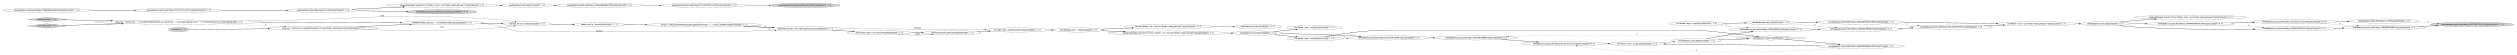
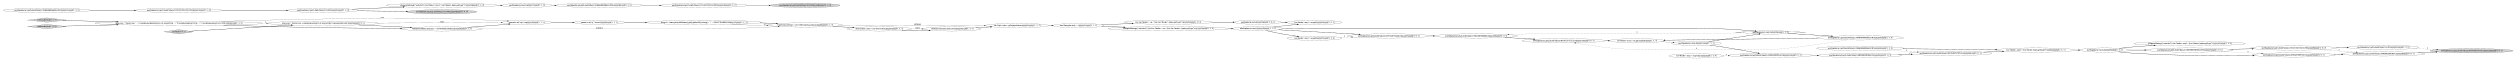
edge "assertEquals(out.size(),2)@@@14@@@['1', '0', '1']" -> "List<Number> array1 = out.get(0)@@@15@@@['1', '0', '1']": added
node "assertEquals(array2.size(),3)@@@23@@@['1', '1', '0']": removed
node "testUnitize['0', '0', '1']": shape ellipse -> diamond
edge "List<Number> array1 = out.get(0)@@@17@@@['1', '1', '0']" -> "assertEquals(array1.size(),3)@@@18@@@['1', '1', '0']": now "assertEquals(array1.size(),3)@@@16@@@['1', '1', '1']" -> "assertEquals(array1.size(),3)@@@18@@@['1', '1', '0']"
